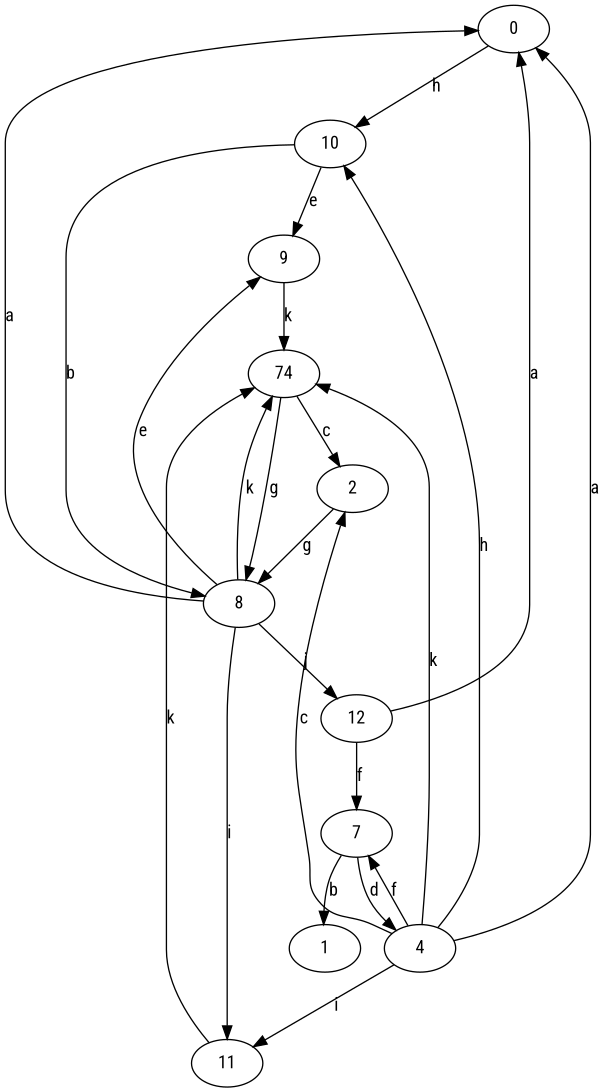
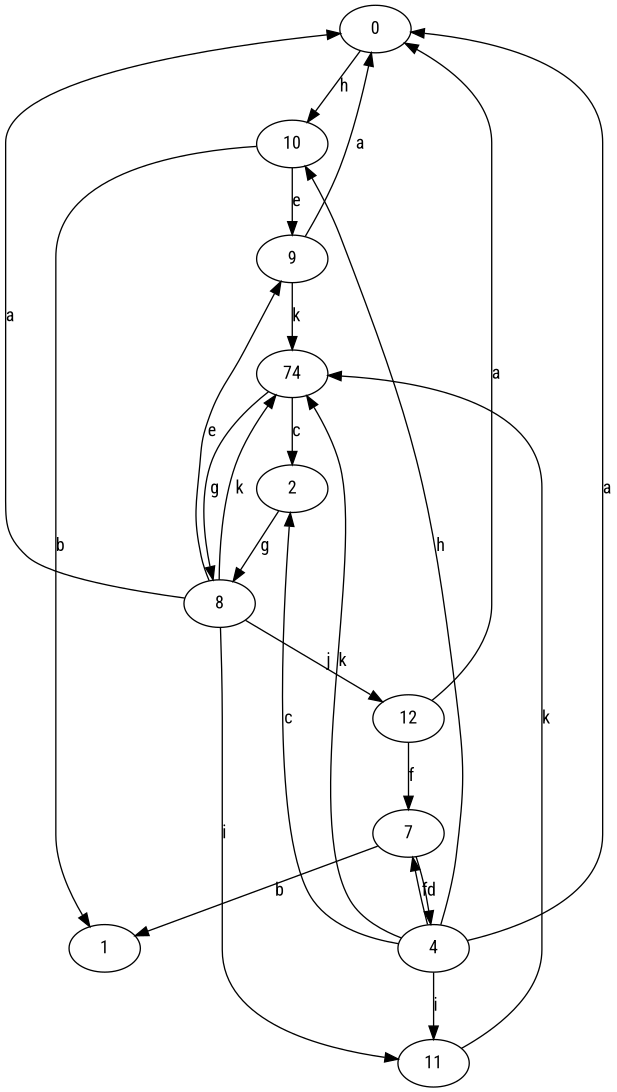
edge "9" -> "0": added, label "a"
edge "10" -> "8": now "10" -> "1"
